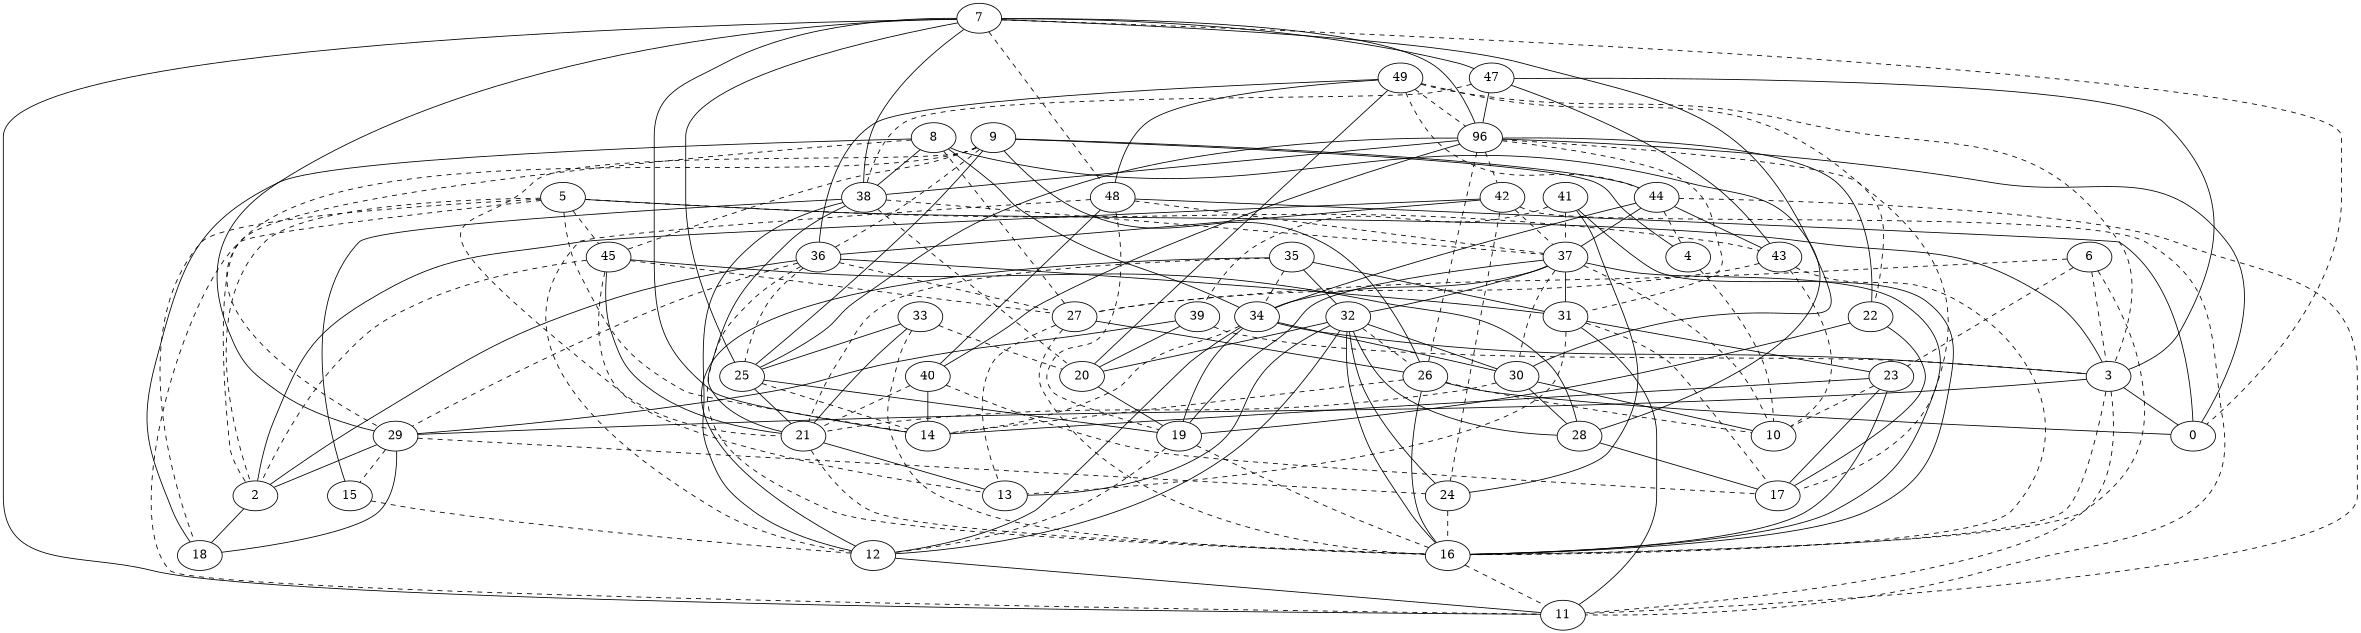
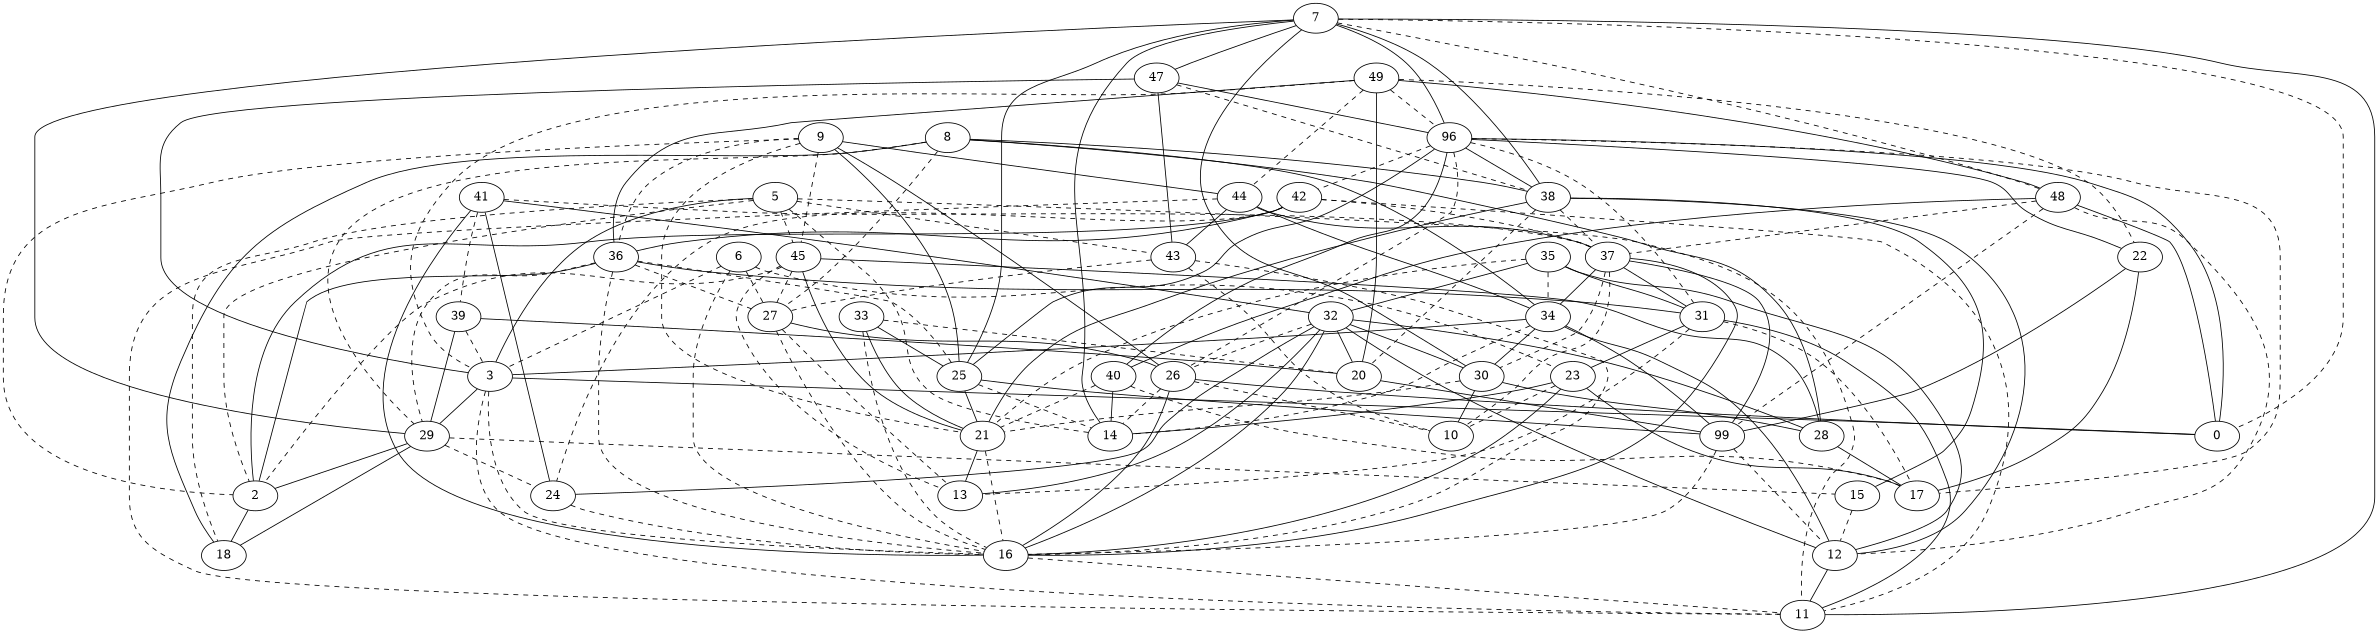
node "4": removed
edge "37" -- "32": now "41" -- "32"
node "19": label "19" -> "99"
